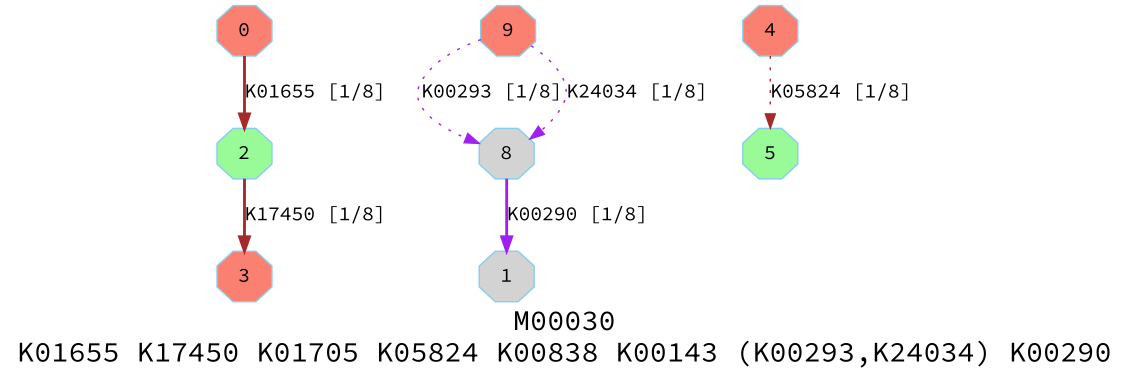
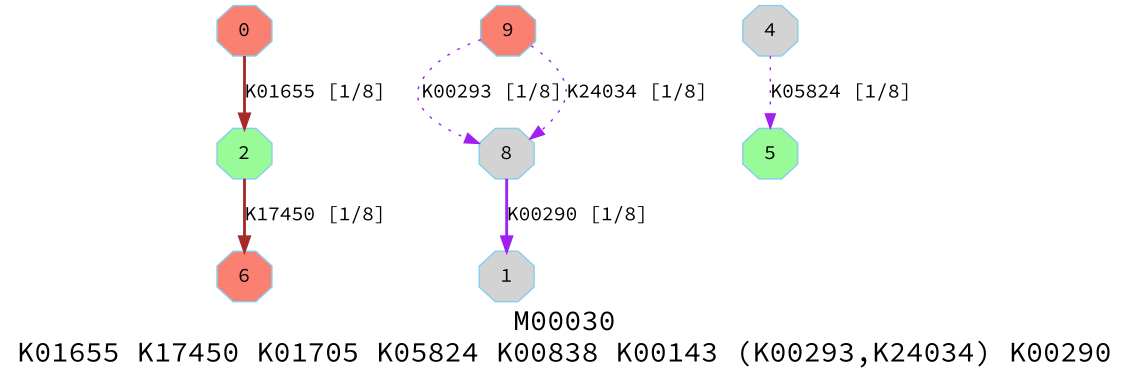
node "4": fillcolor salmon -> lightgrey
edge "4" -> "5": color brown -> purple
node "3": label "3" -> "6"
